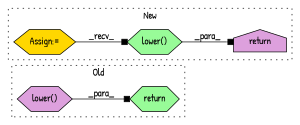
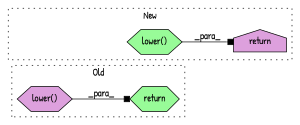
node "Assign:=": removed
